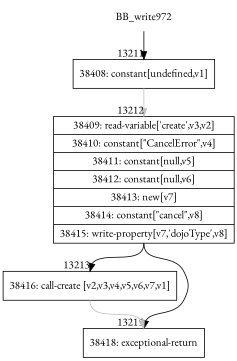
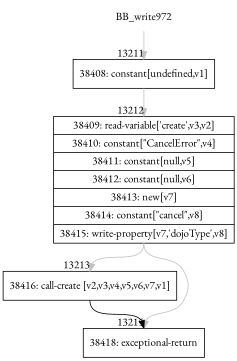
edge "BB_write972" -> "38408: constant[undefined,v1]": color black -> gray
edge "38409: read-variable['create',v3,v2]" -> "38416: call-create [v2,v3,v4,v5,v6,v7,v1]": color black -> gray
edge "38409: read-variable['create',v3,v2]" -> "38418: exceptional-return": color black -> gray
edge "38416: call-create [v2,v3,v4,v5,v6,v7,v1]" -> "38418: exceptional-return": color gray -> black
